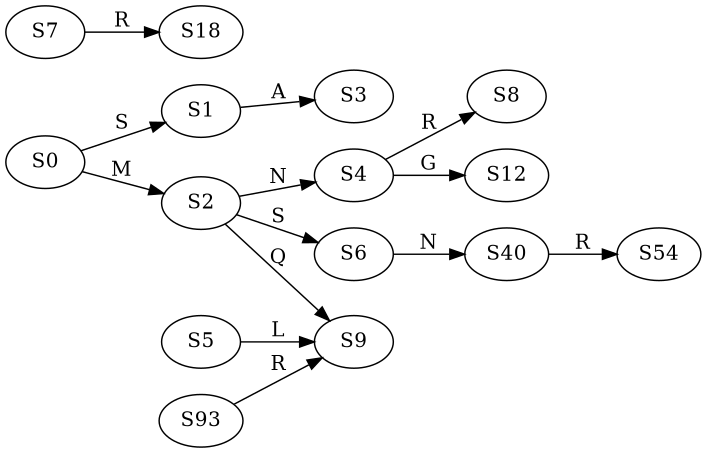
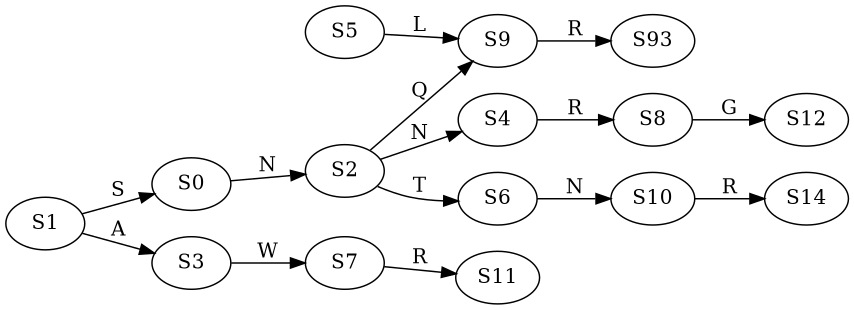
node "S18": label "S18" -> "S11"
edge "S0" -> "S1": reversed
edge "S0" -> "S2": label "M" -> "N"
edge "S4" -> "S12": now "S8" -> "S12"
edge "S2" -> "S6": label "S" -> "T"
node "S40": label "S40" -> "S10"
node "S54": label "S54" -> "S14"
edge "S3" -> "S7": added, label "W"
edge "S93" -> "S9": reversed
